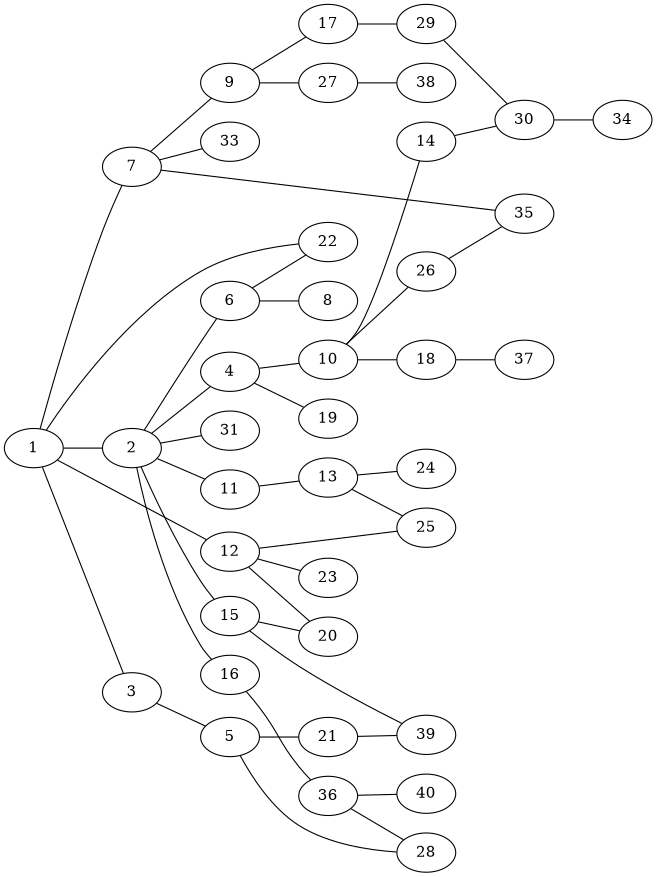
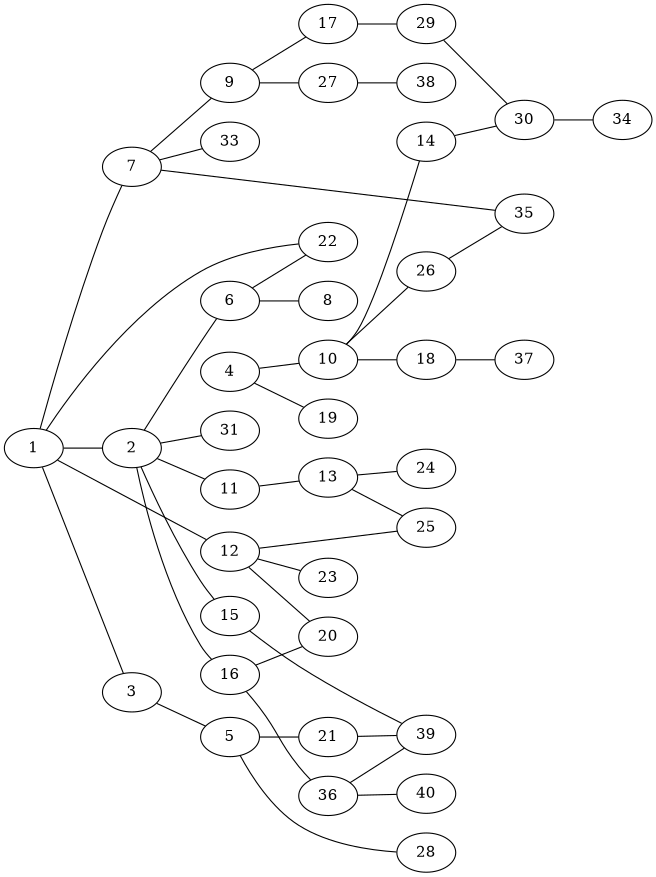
edge "4" -- "2": removed
edge "15" -- "20": now "16" -- "20"
edge "36" -- "28": now "36" -- "39"
